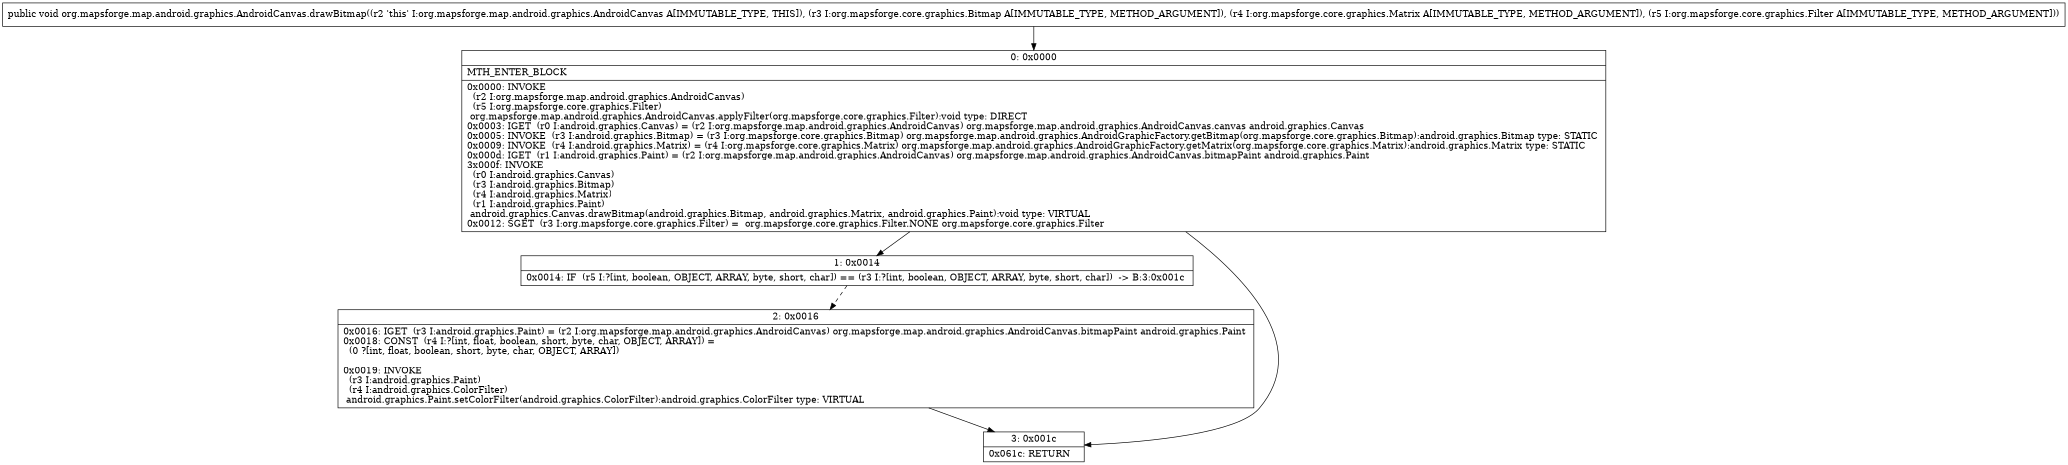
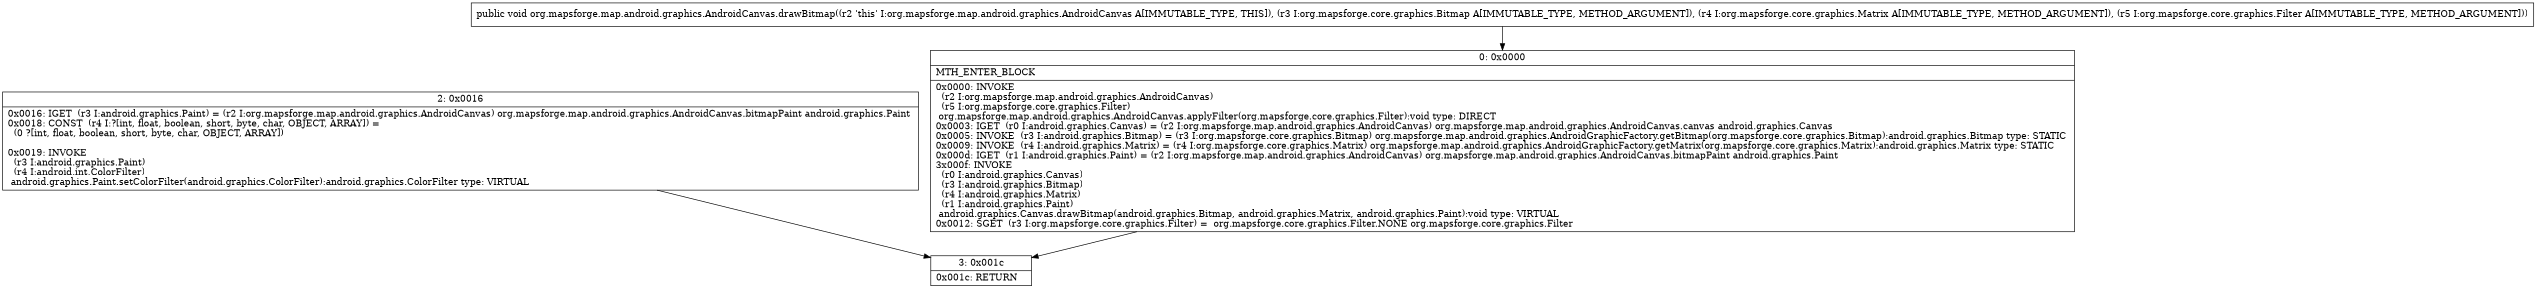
node "1: 0x0014": removed
node "2: 0x0016": text "(r4 I:android.graphics.ColorFilter)" -> "(r4 I:android.int.ColorFilter)"
node "3: 0x001c": text "0x061c: RETURN" -> "0x001c: RETURN"
